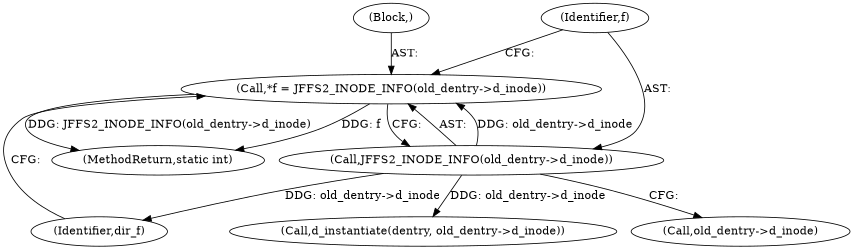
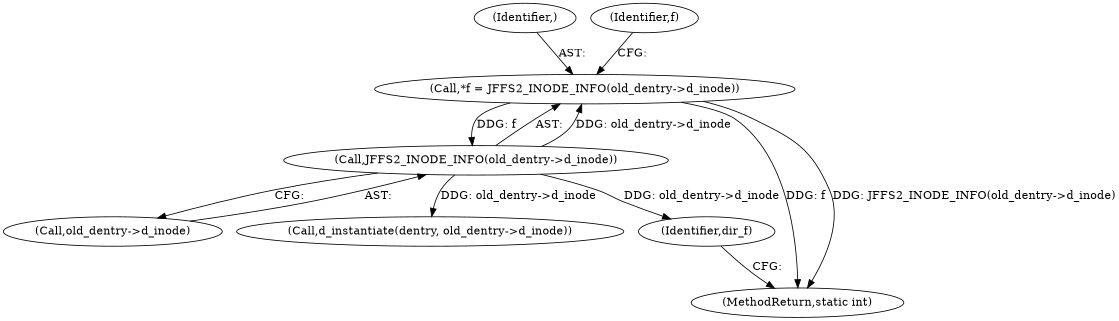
node "(Block,)": label "(Block,)" -> "(Identifier,)"
edge "(Identifier,f)" -> "(Call,JFFS2_INODE_INFO(old_dentry->d_inode))": now "(Call,old_dentry->d_inode)" -> "(Call,JFFS2_INODE_INFO(old_dentry->d_inode))"
edge "(Identifier,dir_f)" -> "(Call,*f = JFFS2_INODE_INFO(old_dentry->d_inode))": now "(Identifier,dir_f)" -> "(MethodReturn,static int)"
edge "(Call,*f = JFFS2_INODE_INFO(old_dentry->d_inode))" -> "(Call,JFFS2_INODE_INFO(old_dentry->d_inode))": label "CFG: " -> "DDG: f"
